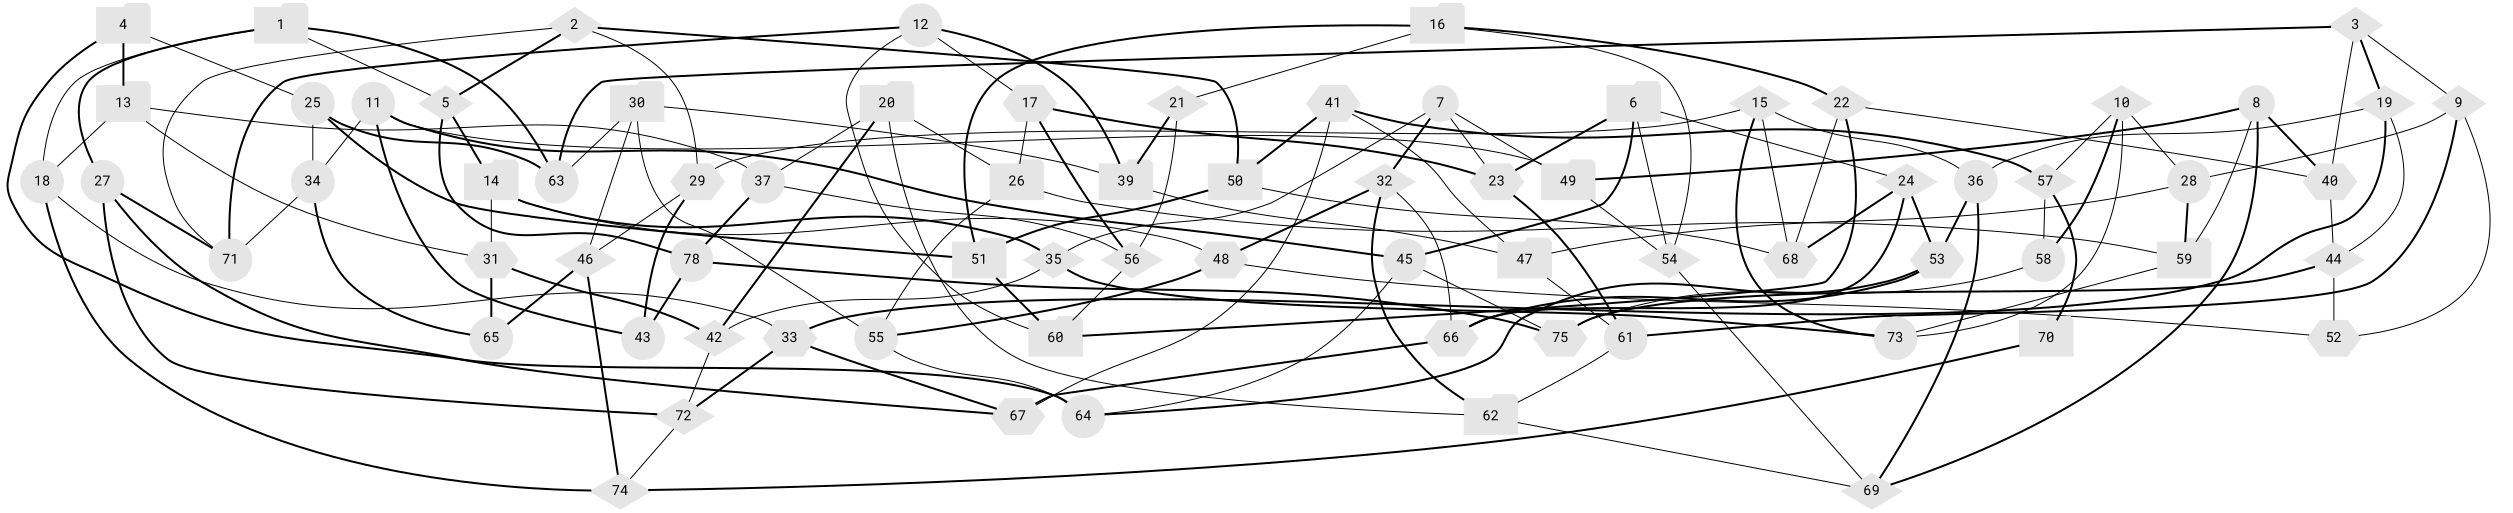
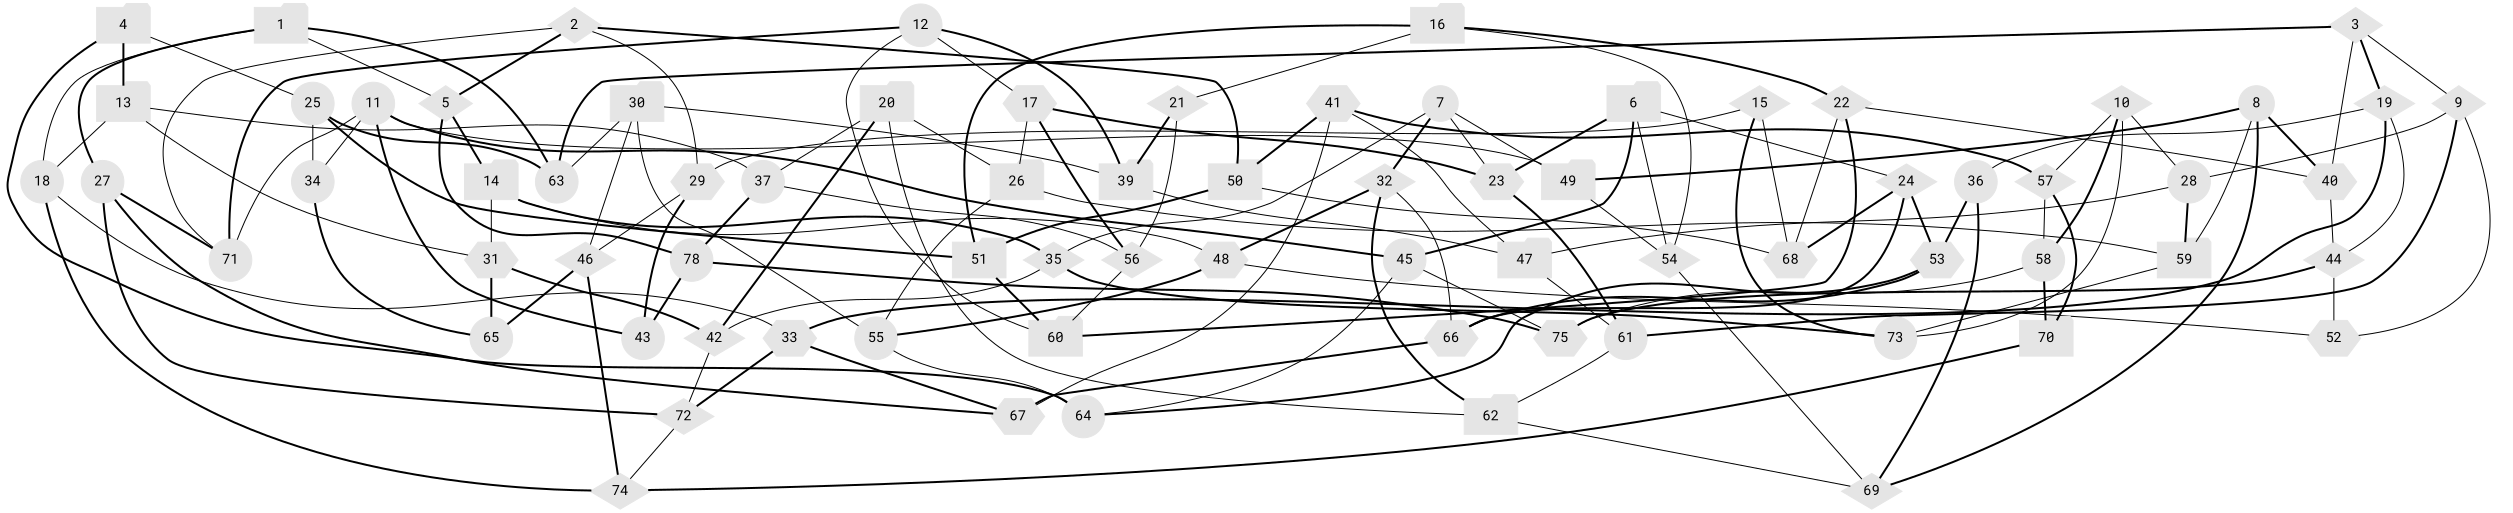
edge "15" -- "36": removed
edge "34" -- "71": now "11" -- "71"
edge "58" -- "70": added
